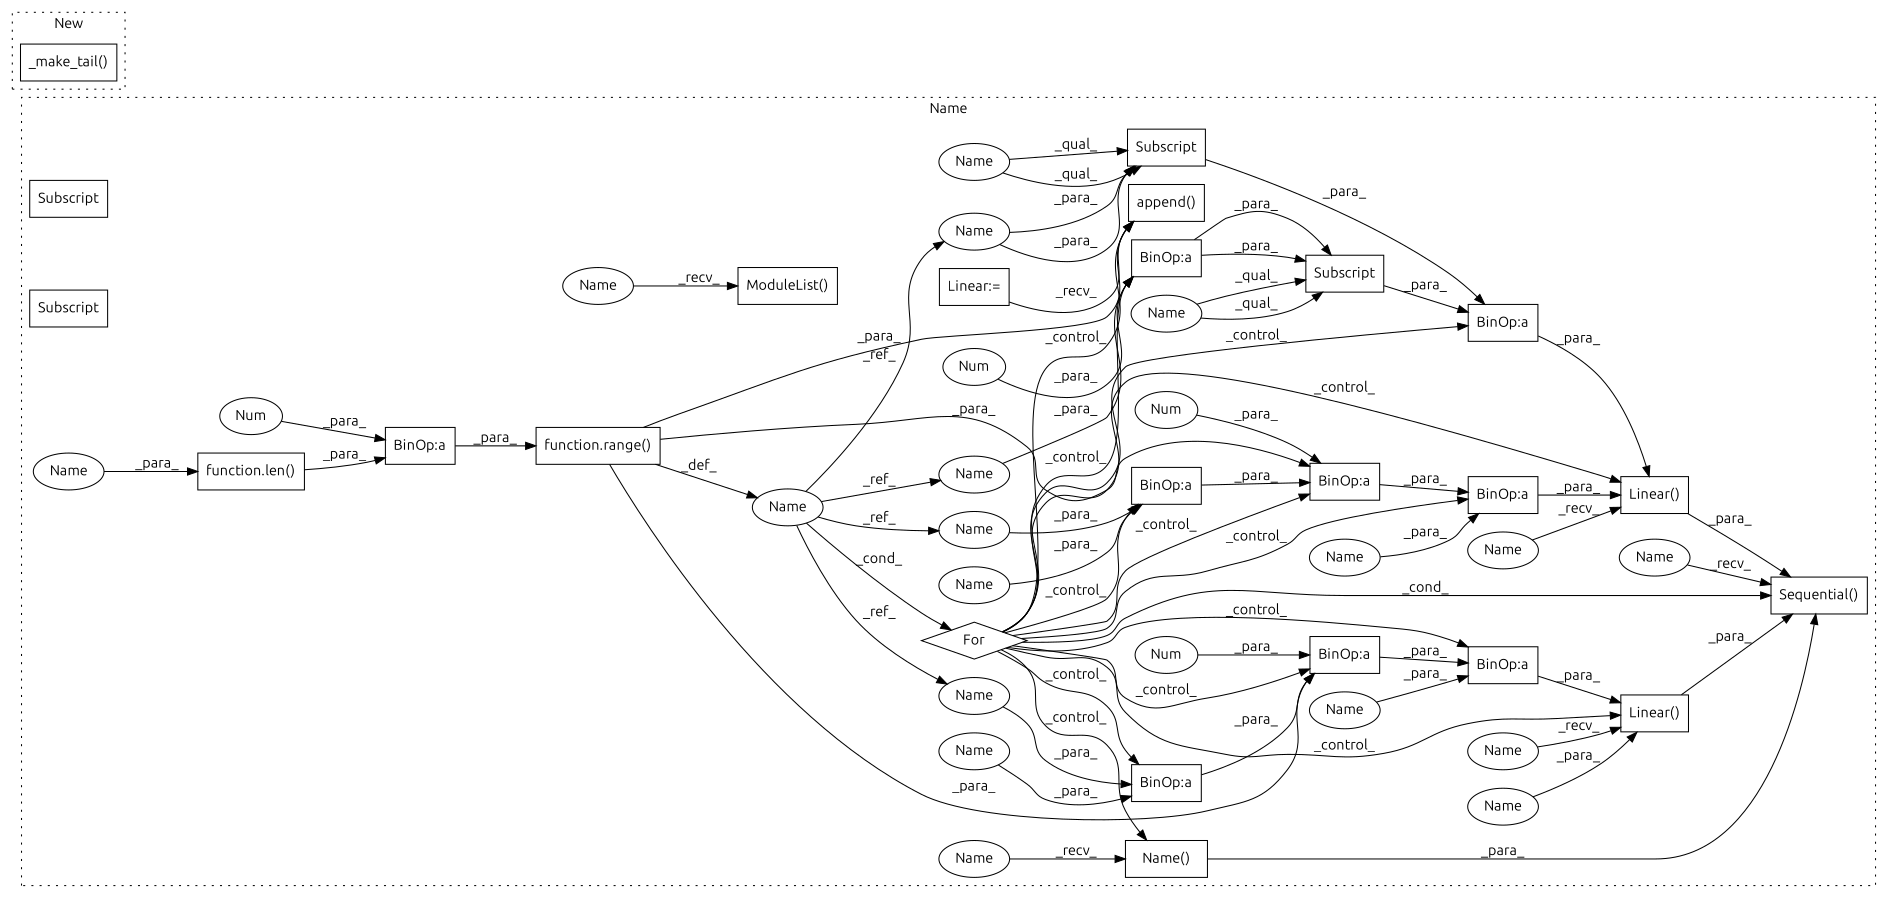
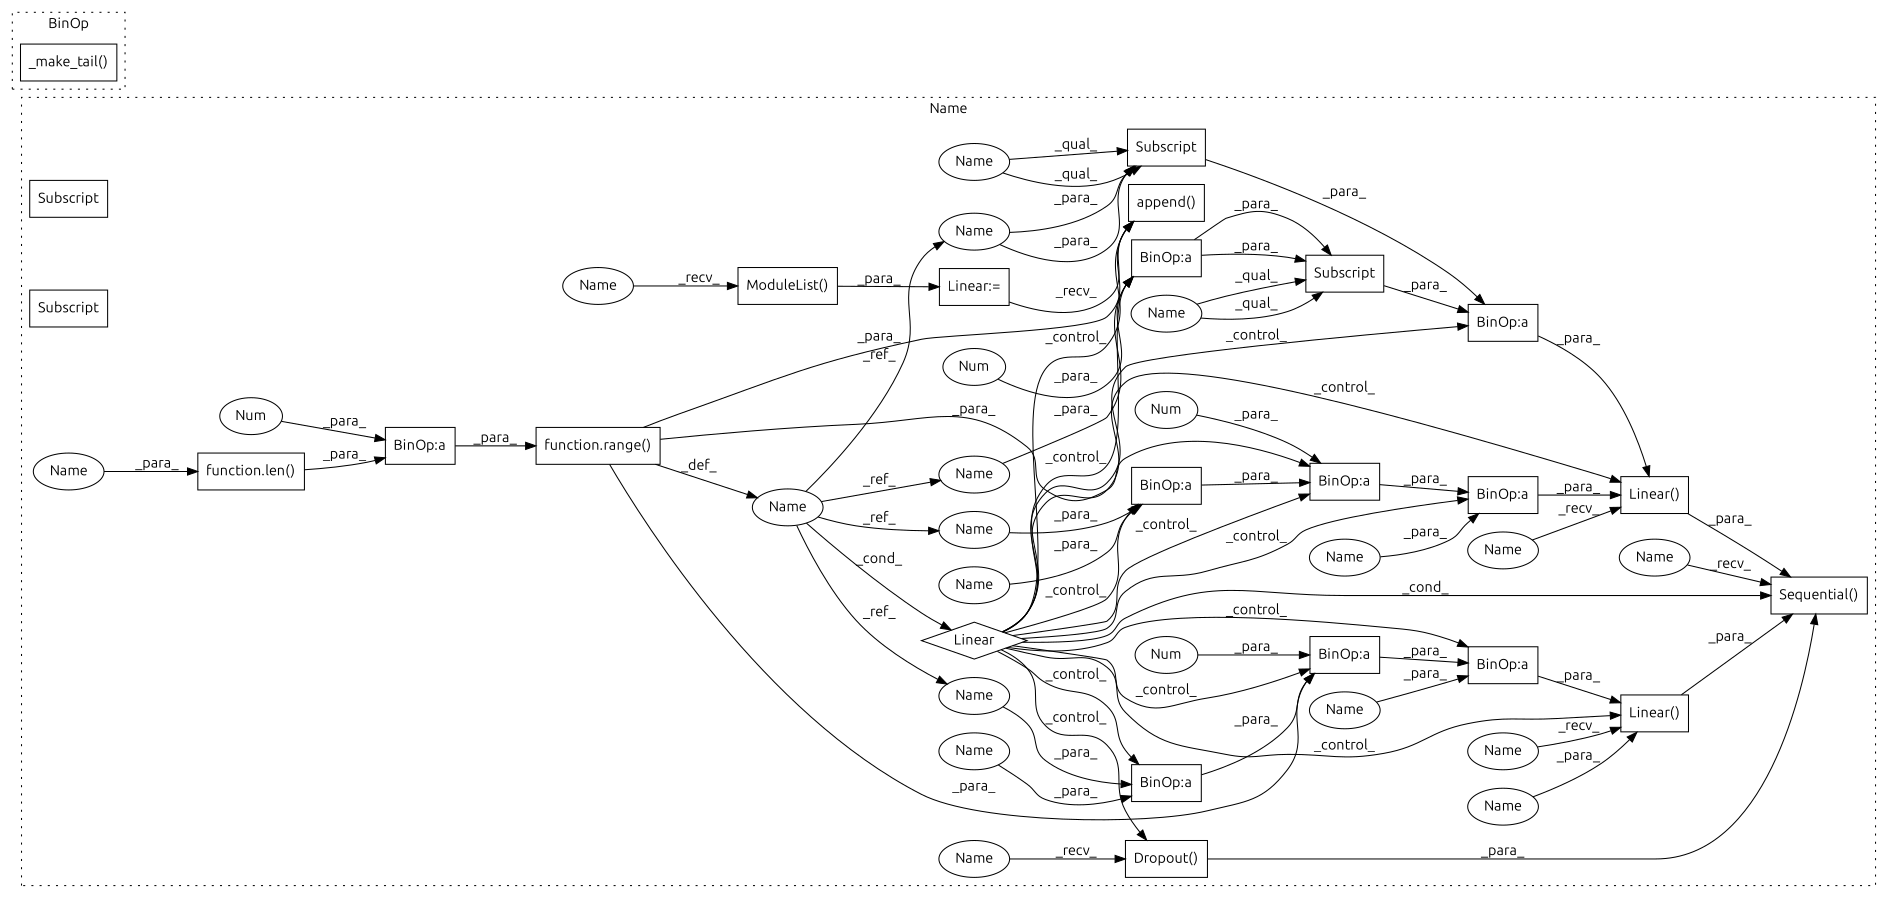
cluster "New": label "New" -> "BinOp"
edge "ModuleList()" -> "Linear:=": added, label "_para_"
node "For": label "For" -> "Linear"
node "Name()": label "Name()" -> "Dropout()"
